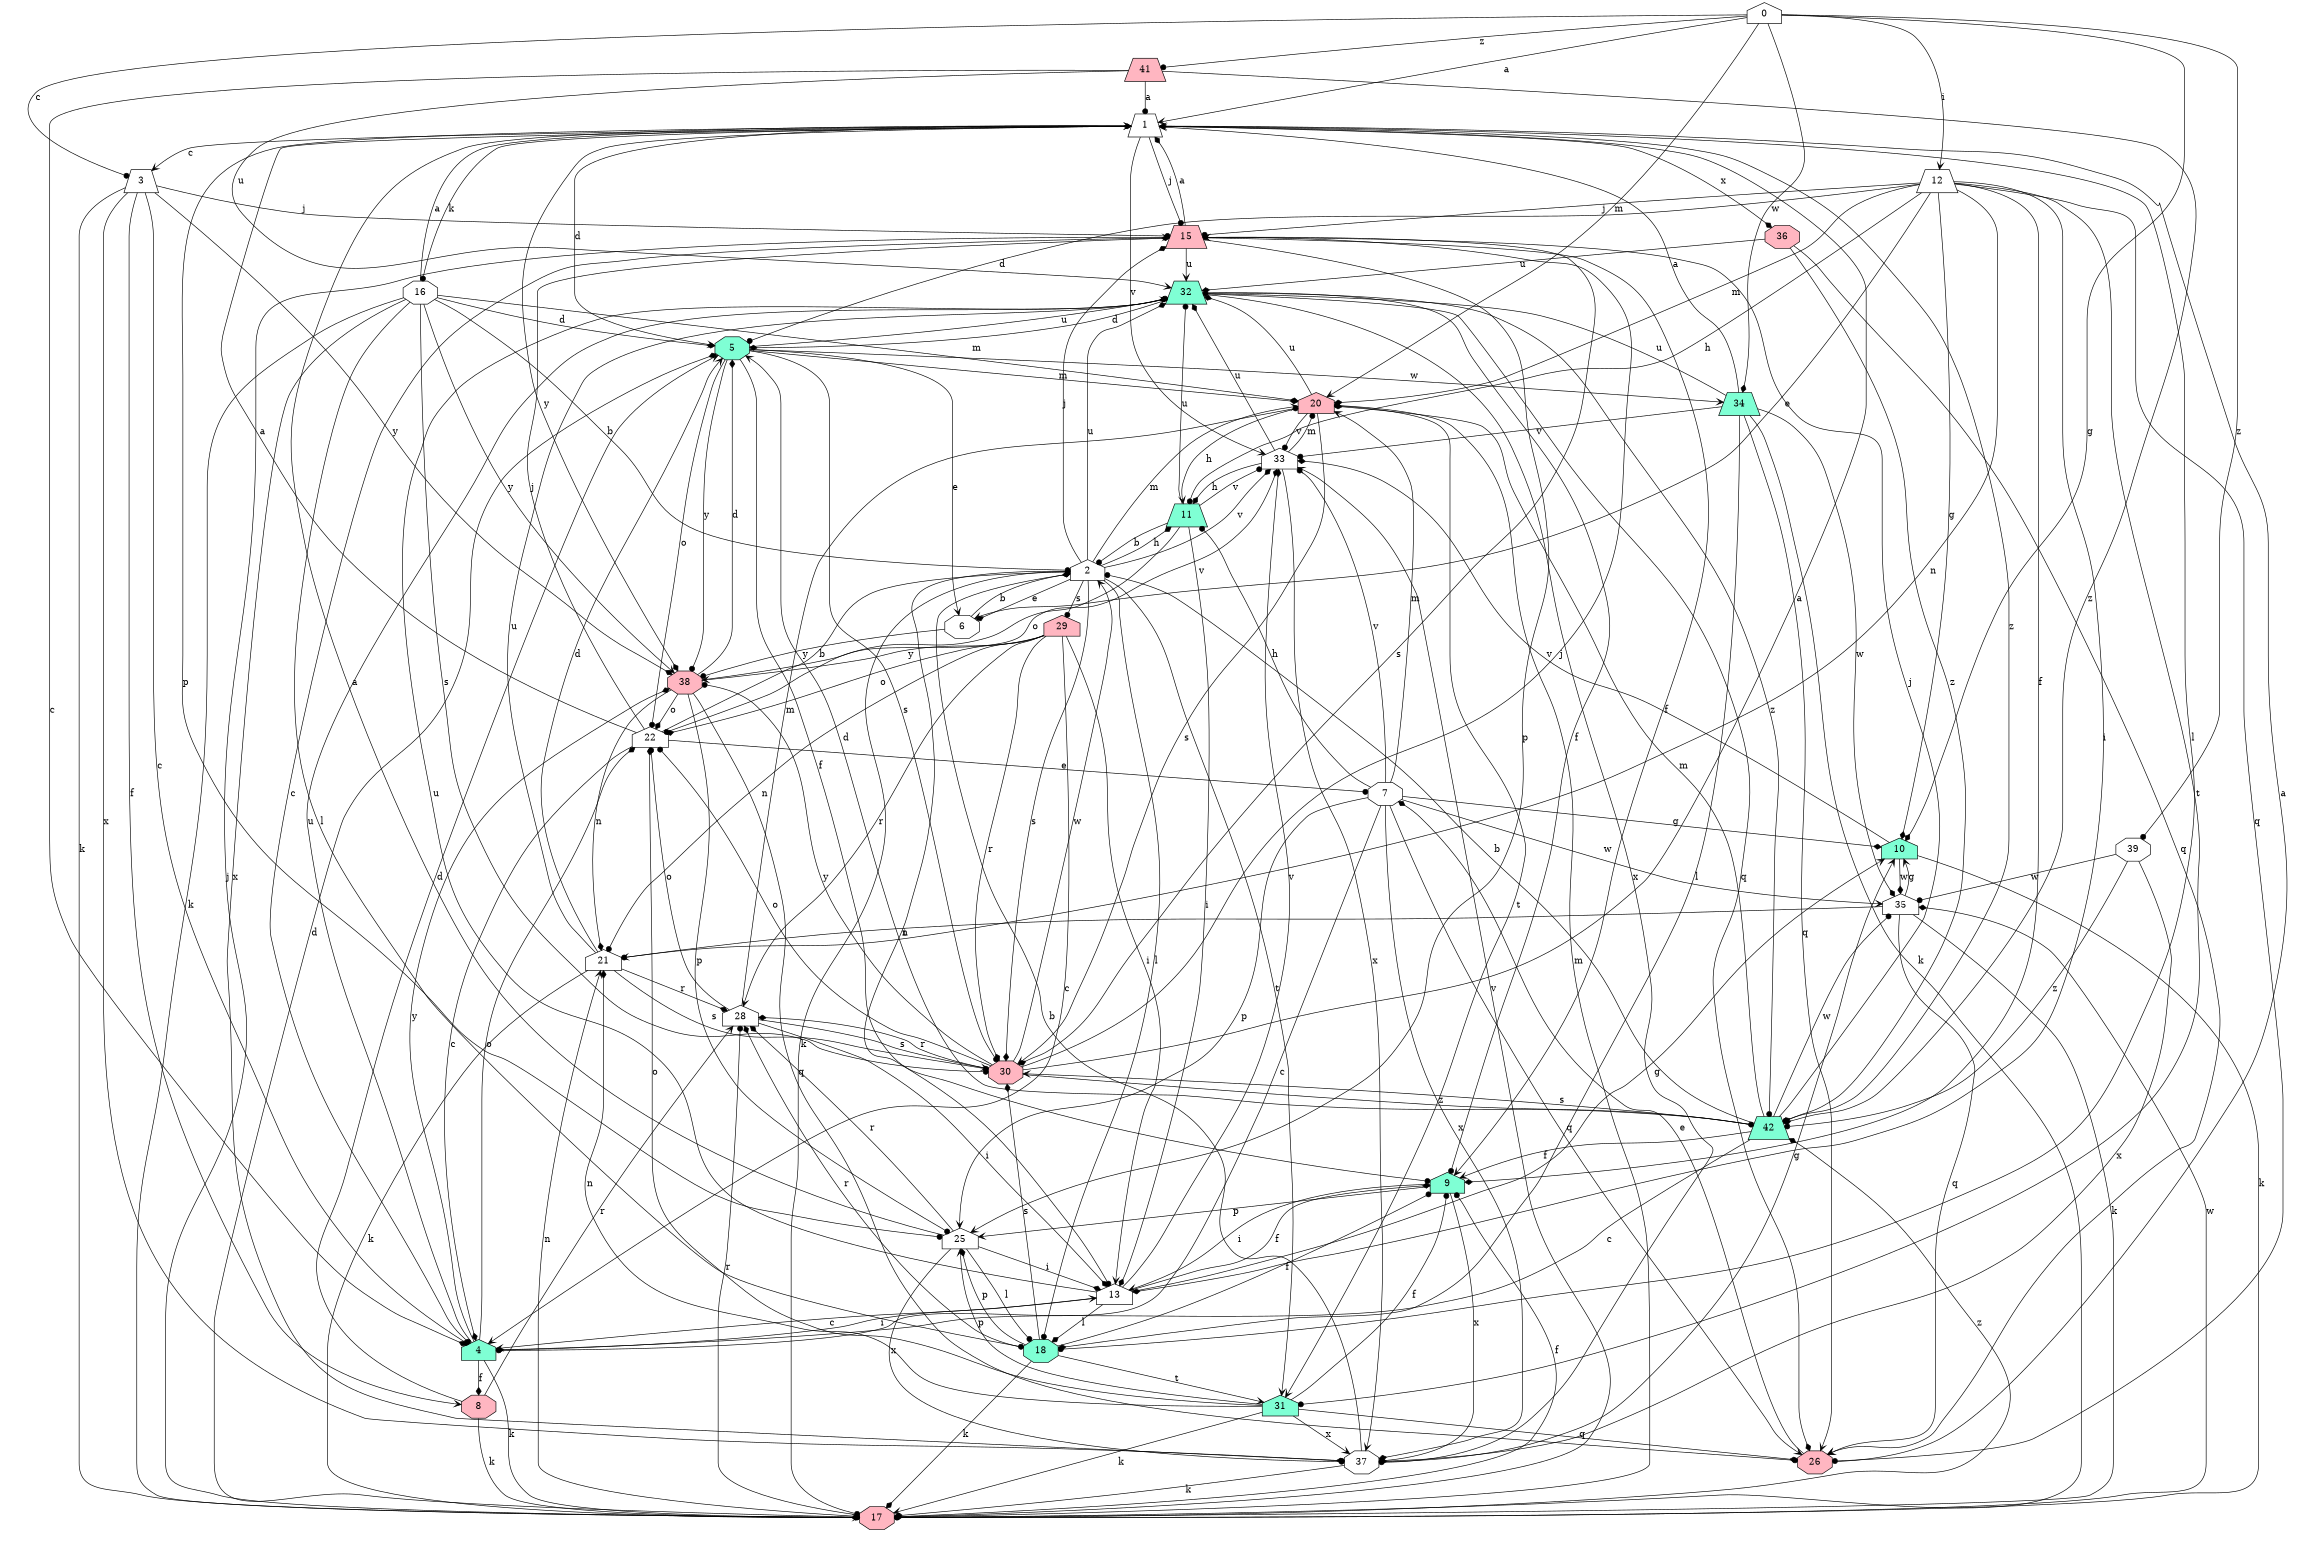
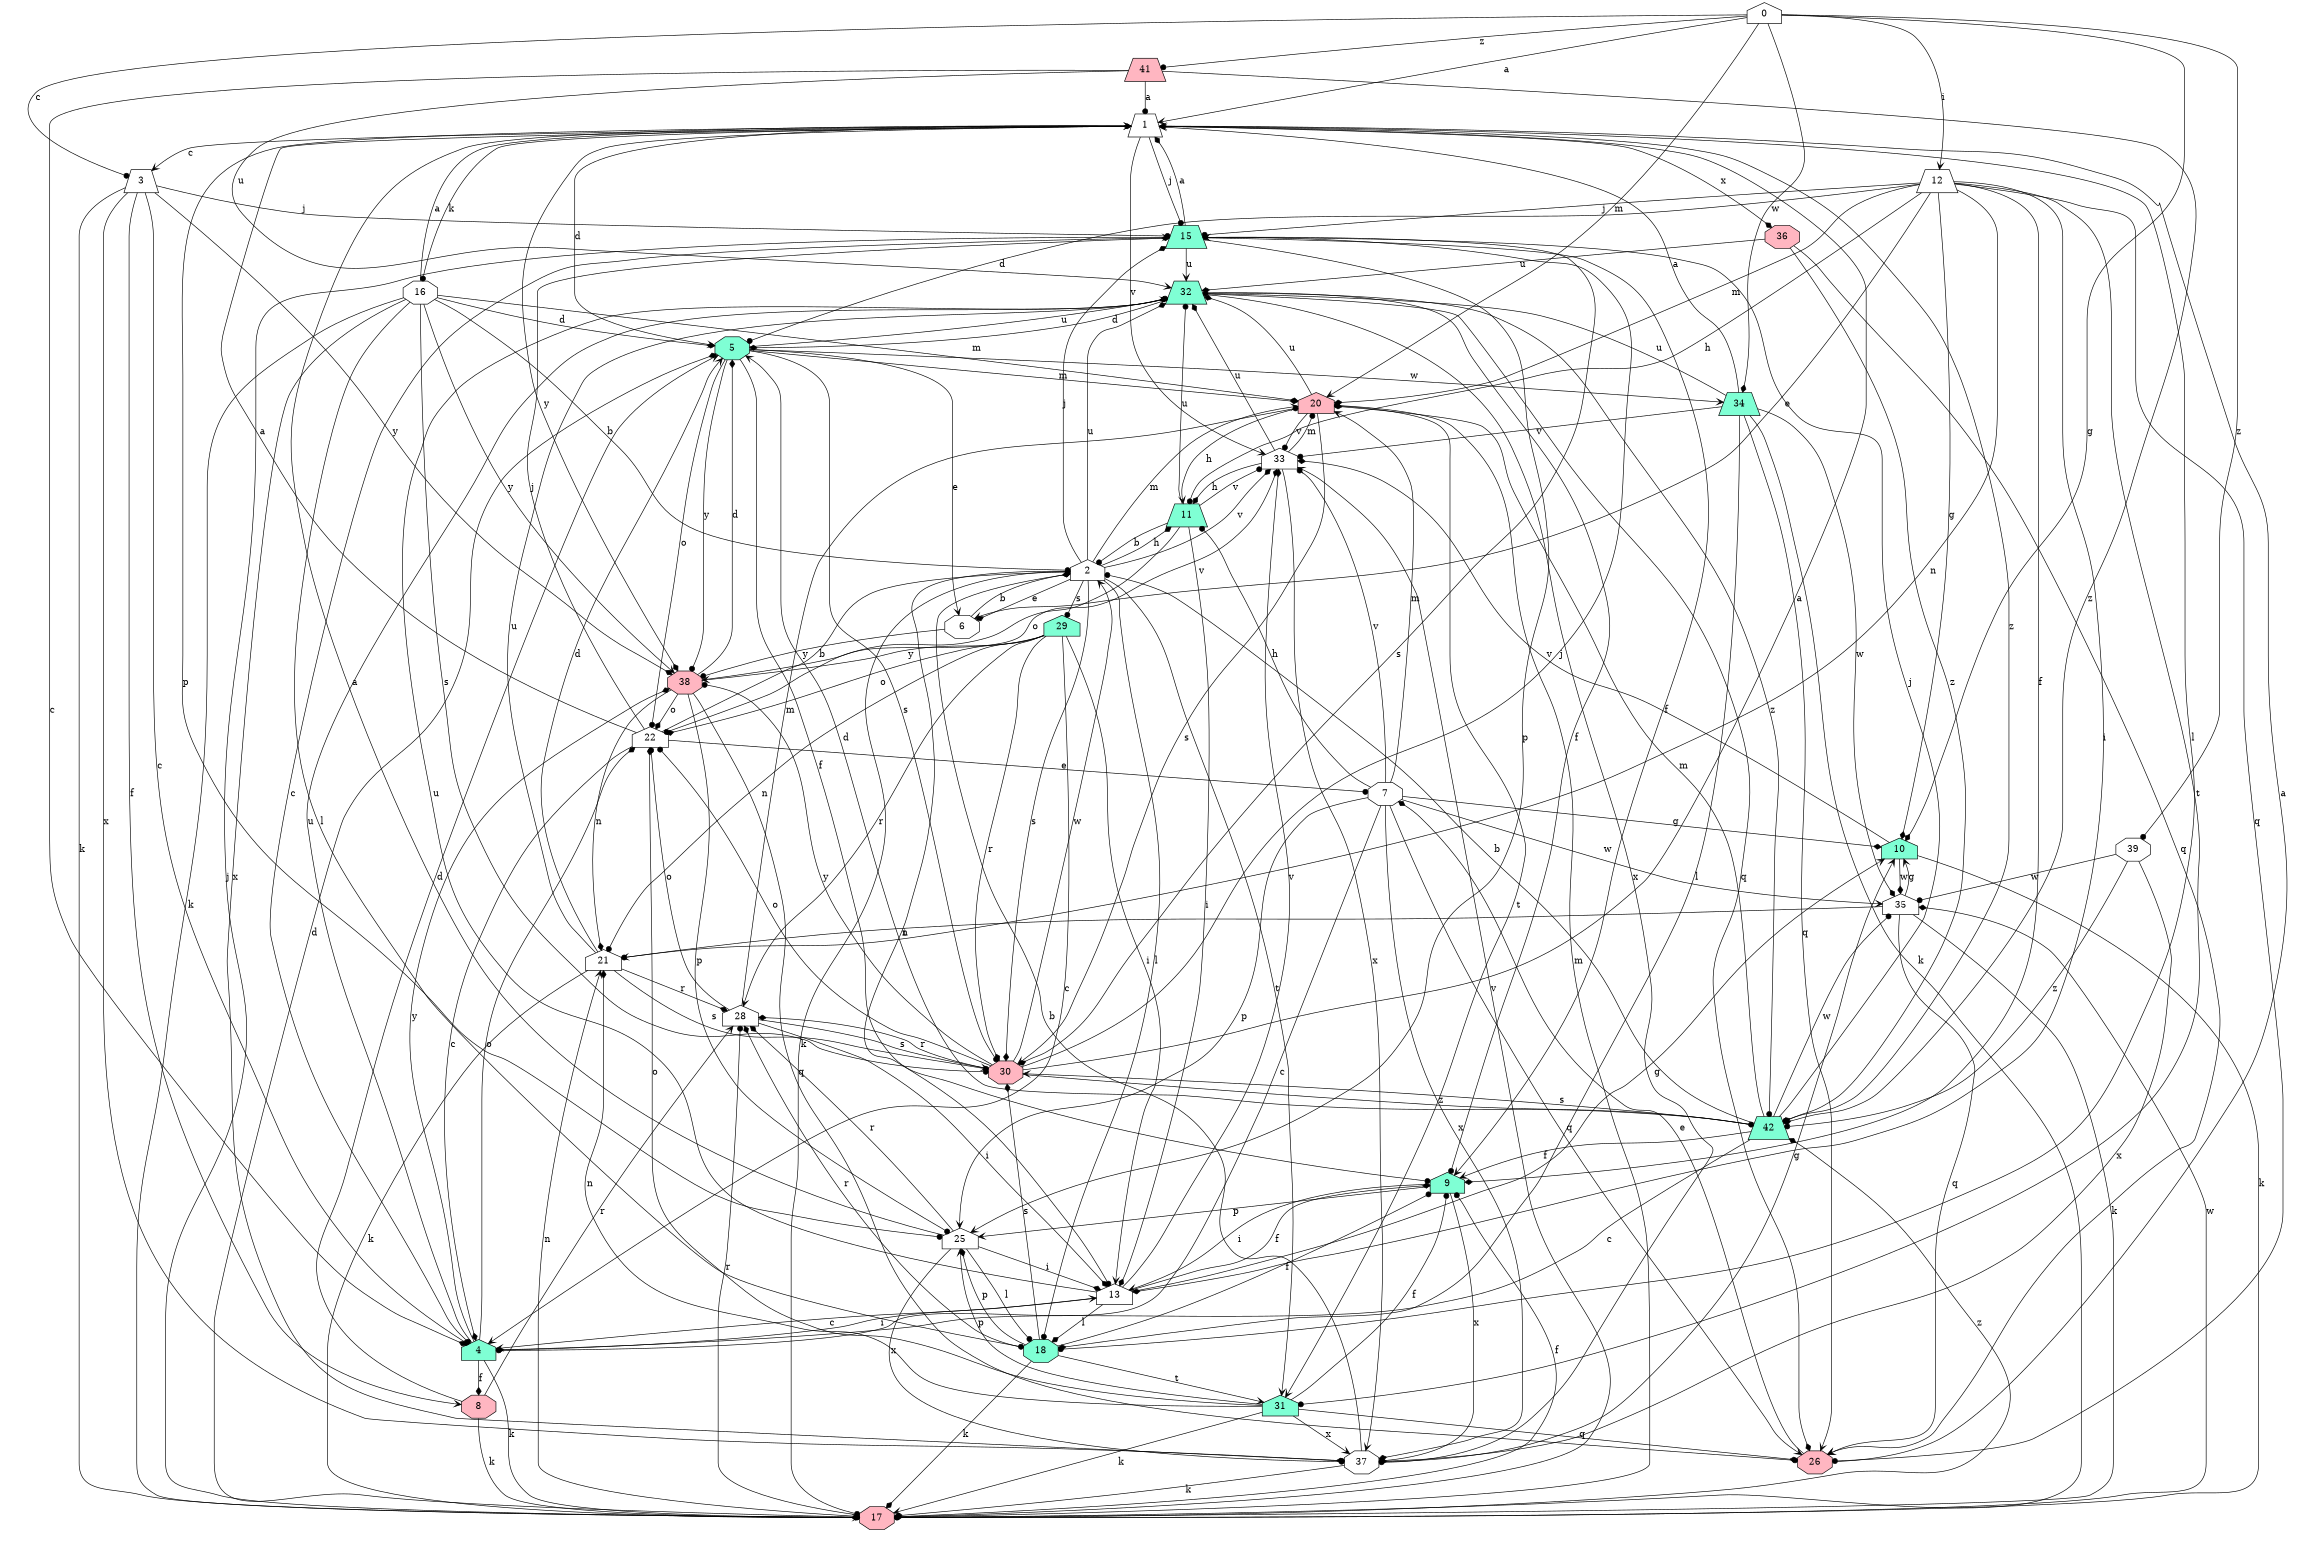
node "15": fillcolor lightpink -> aquamarine
node "29": fillcolor lightpink -> aquamarine
